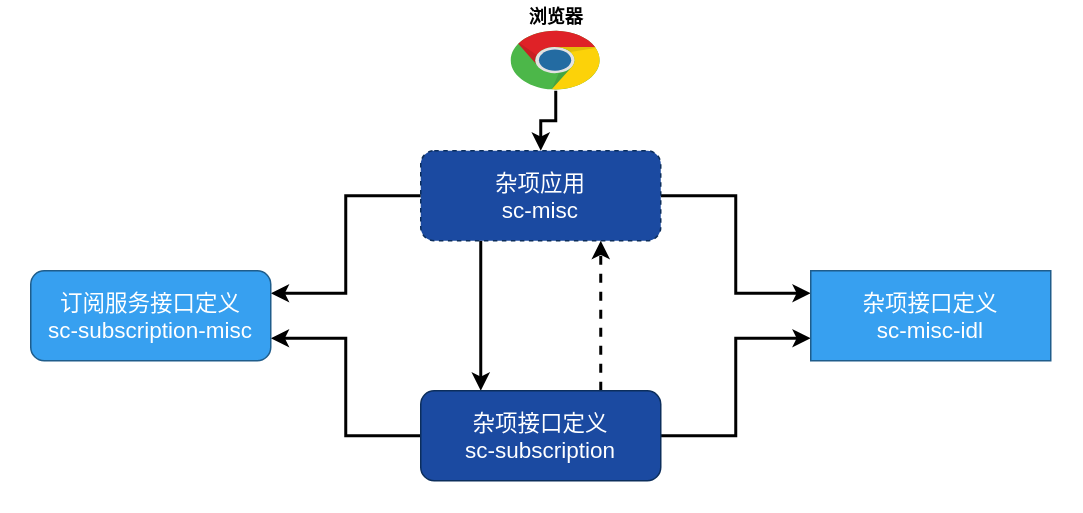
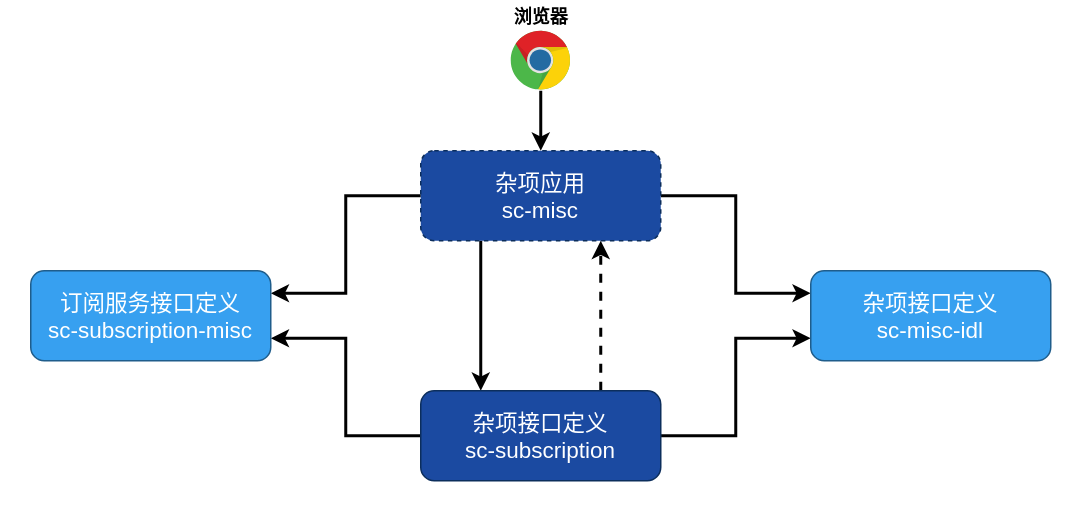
node "浏览器": size 90x60 -> 60x60
node "杂项接口定义 sc-misc-idl": shape rectangle -> rounded rectangle
